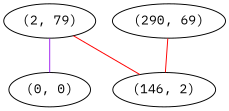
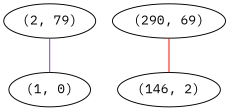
edge "(2, 79)" -- "(146, 2)": removed
node "(0, 0)": label "(0, 0)" -> "(1, 0)"
